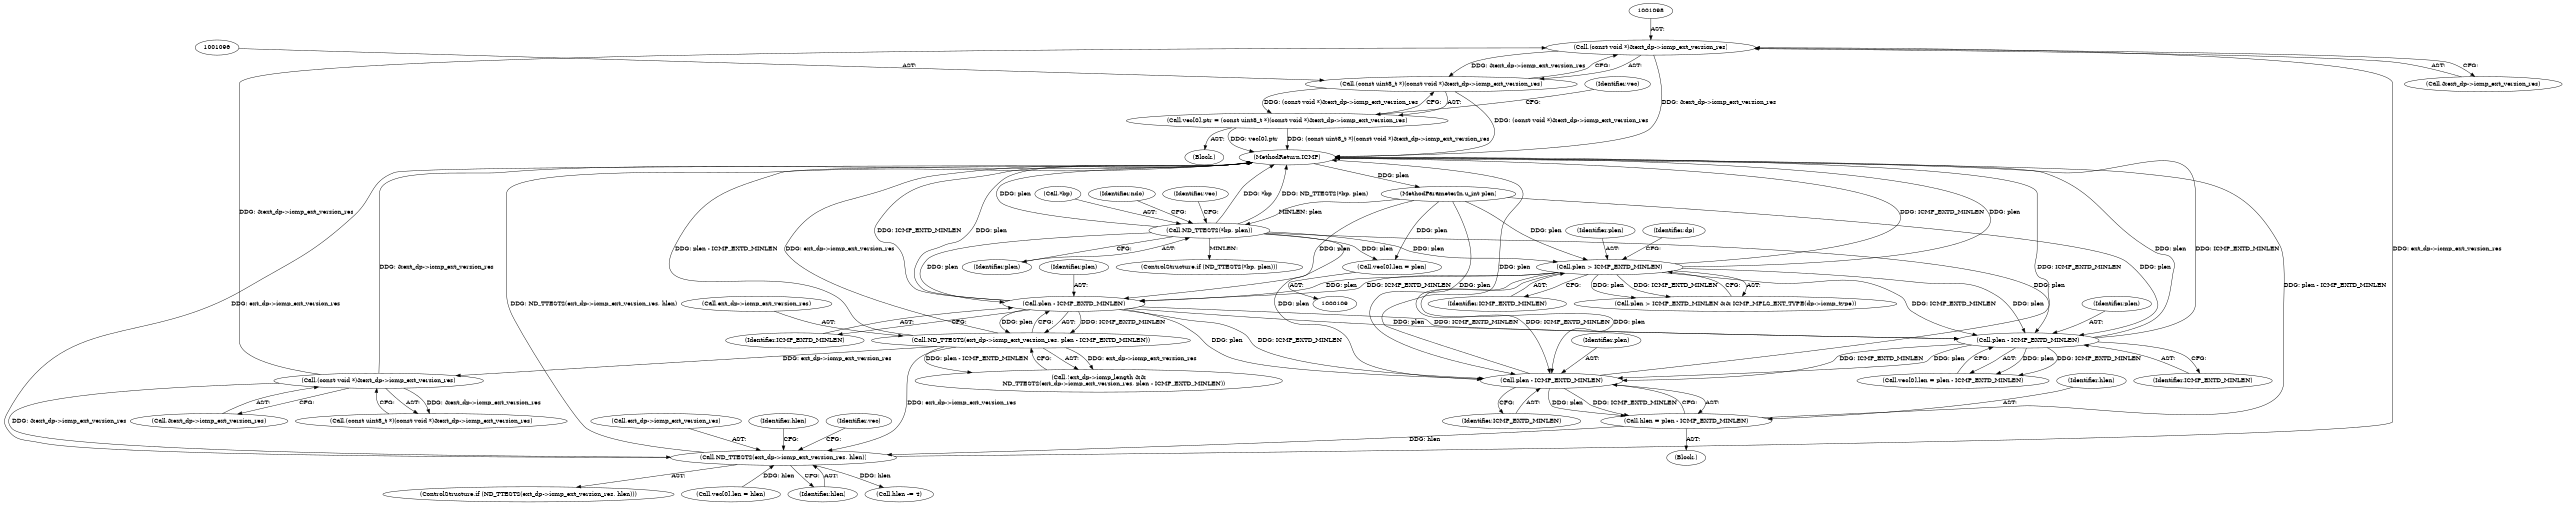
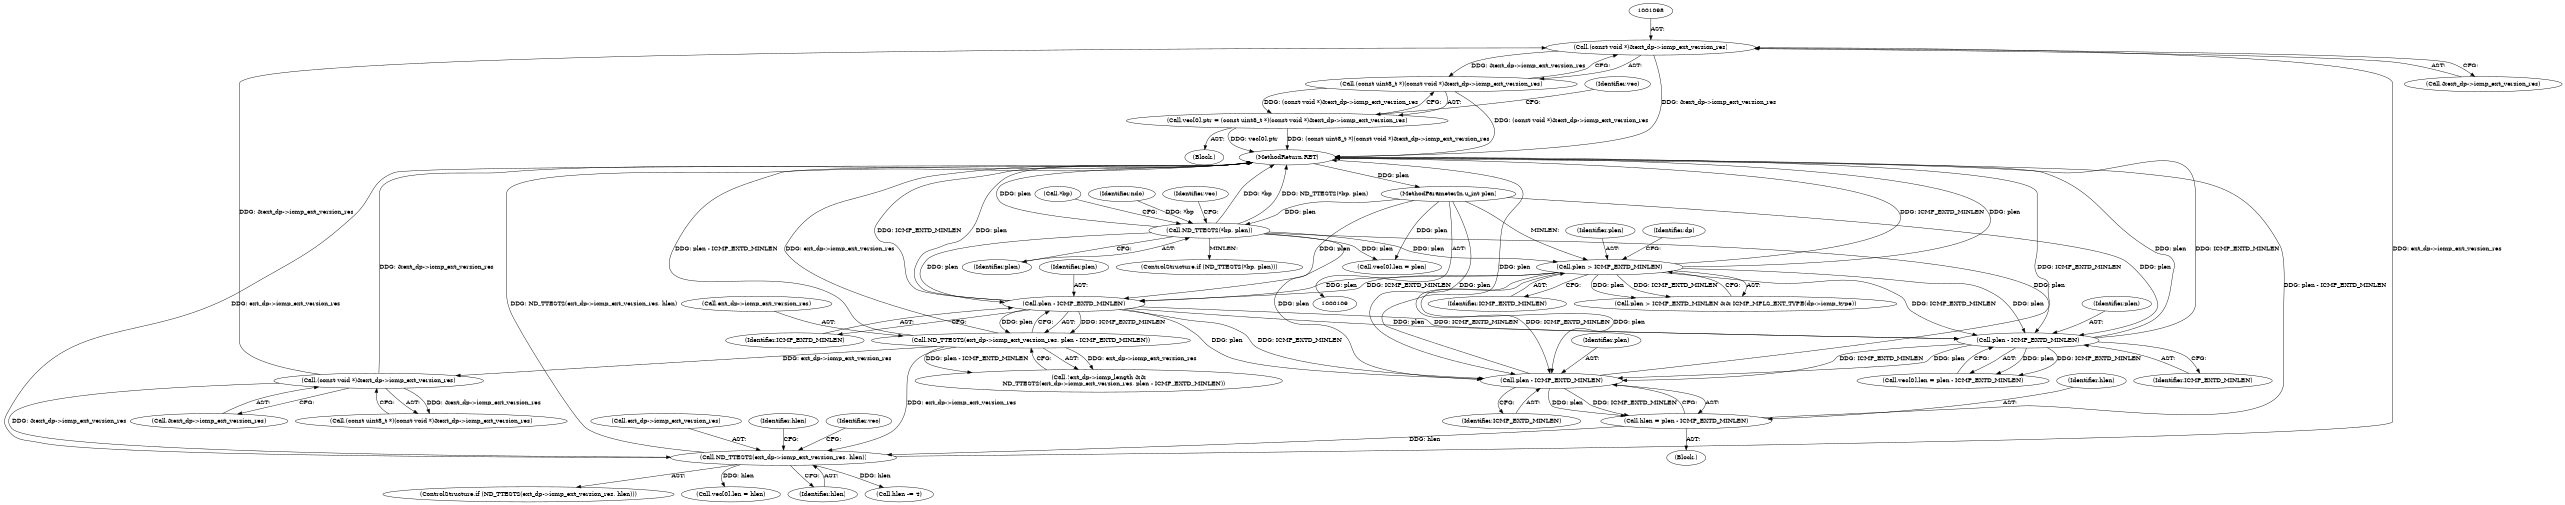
node "1001096": removed
node "(MethodReturn,ICMP)": label "(MethodReturn,ICMP)" -> "(MethodReturn,RET)"
edge "(Call,*bp)" -> "(Call,ND_TTEST2(*bp, plen))": label "AST: " -> "CFG: "
edge "(Identifier,ndo)" -> "(Call,ND_TTEST2(*bp, plen))": label "CFG: " -> "DDG: *bp"
edge "(MethodParameterIn,u_int plen)" -> "(Call,ND_TTEST2(*bp, plen))": label "MINLEN: plen" -> "DDG: plen"
edge "(MethodParameterIn,u_int plen)" -> "(Call,plen > ICMP_EXTD_MINLEN)": label "DDG: plen" -> "MINLEN: "
edge "(Call,vec[0].len = plen)" -> "1000109": now "(MethodParameterIn,u_int plen)" -> "1000109"
edge "(Call,vec[0].len = hlen)" -> "(Call,ND_TTEST2(ext_dp->icmp_ext_version_res, hlen))": reversed
